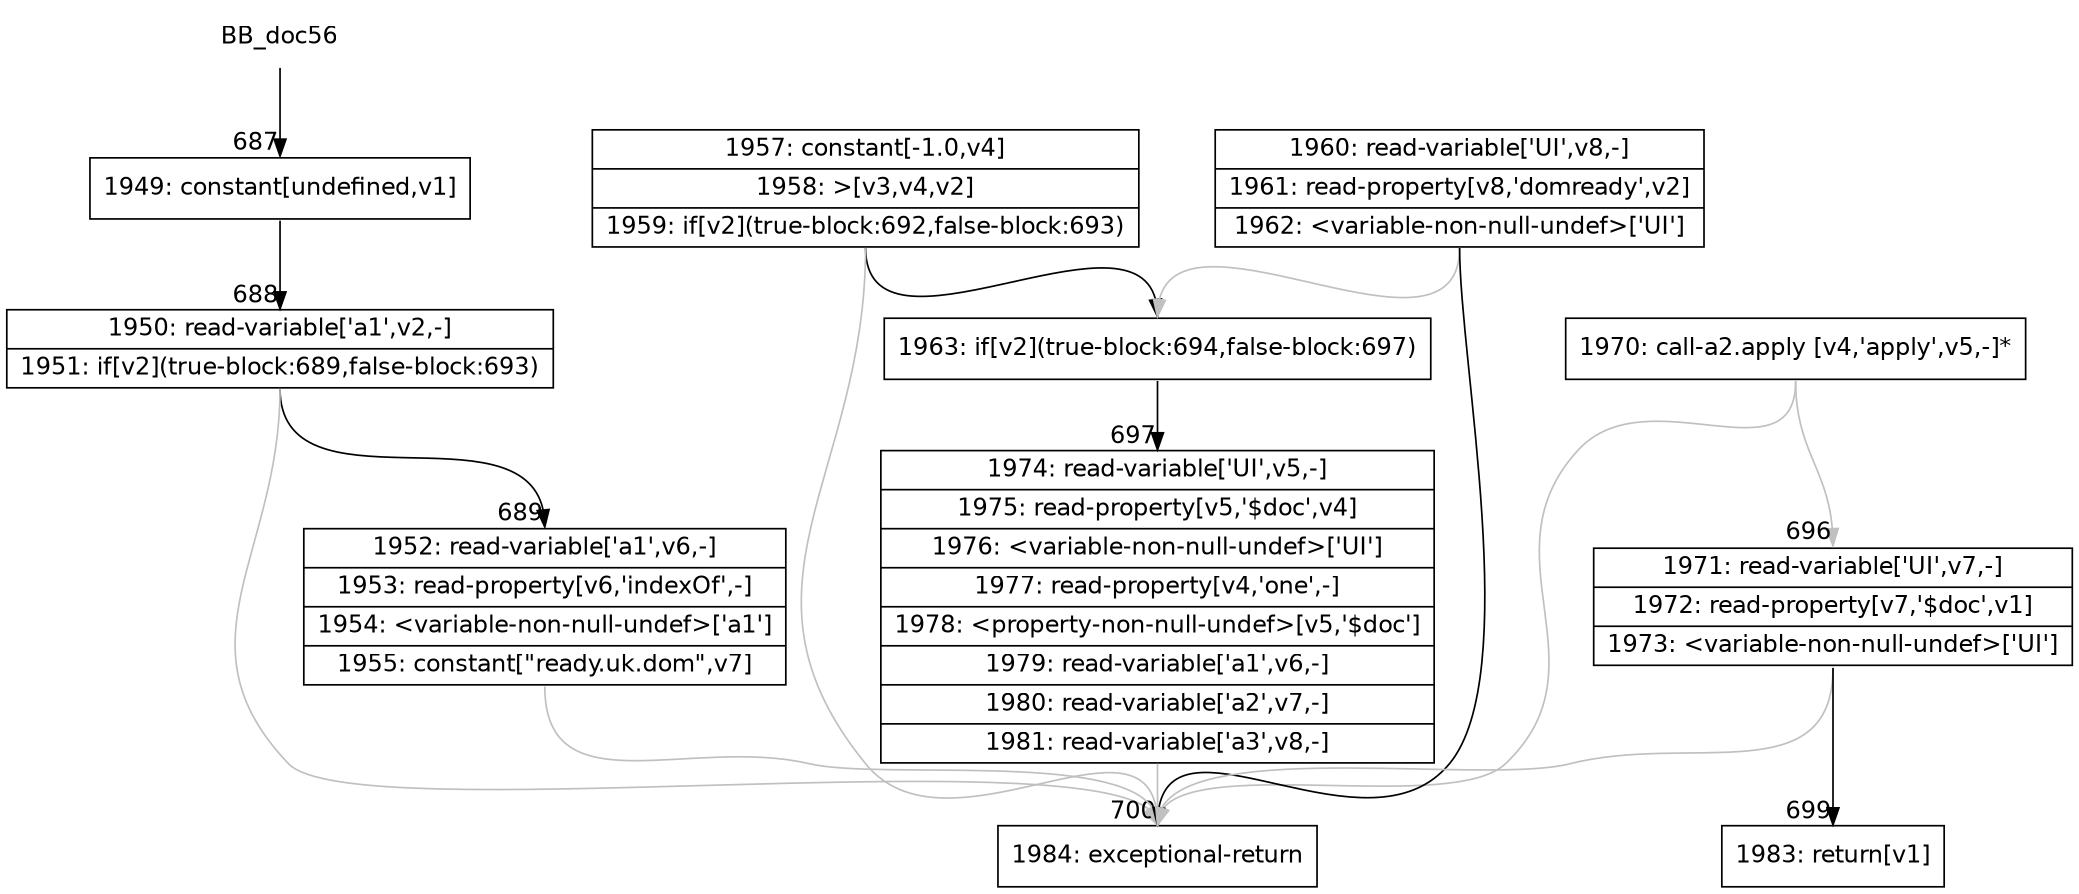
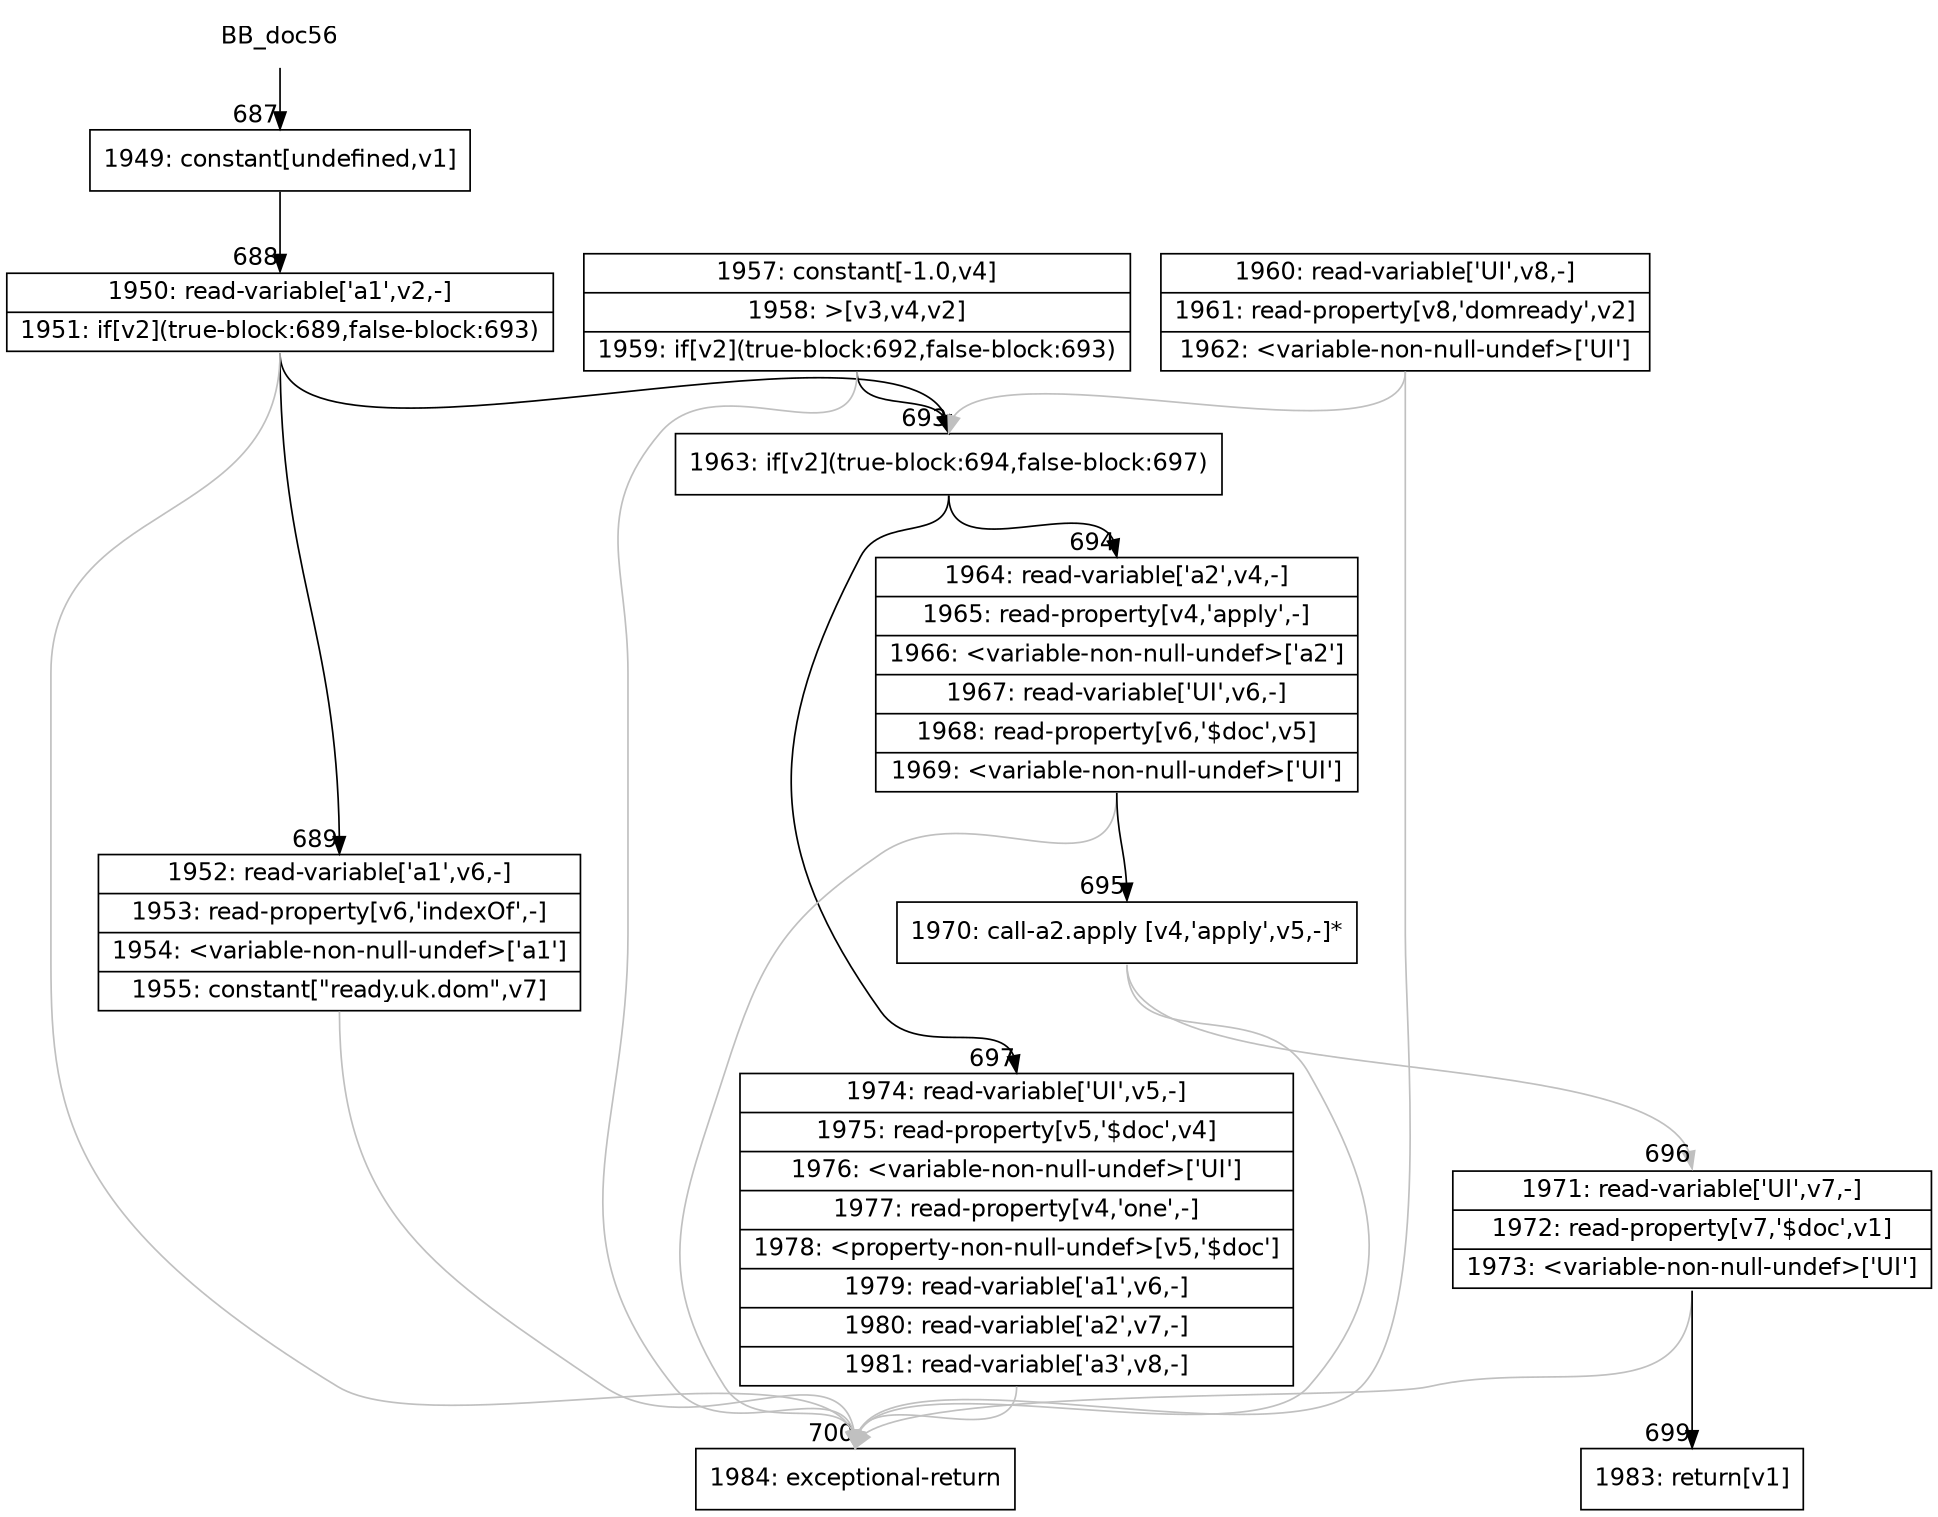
edge "1950: read-variable['a1',v2,-]" -> "1963: if[v2](true-block:694,false-block:697)": added
edge "1960: read-variable['UI',v8,-]" -> "1984: exceptional-return": color black -> gray
node "1964: read-variable['a2',v4,-]": added
